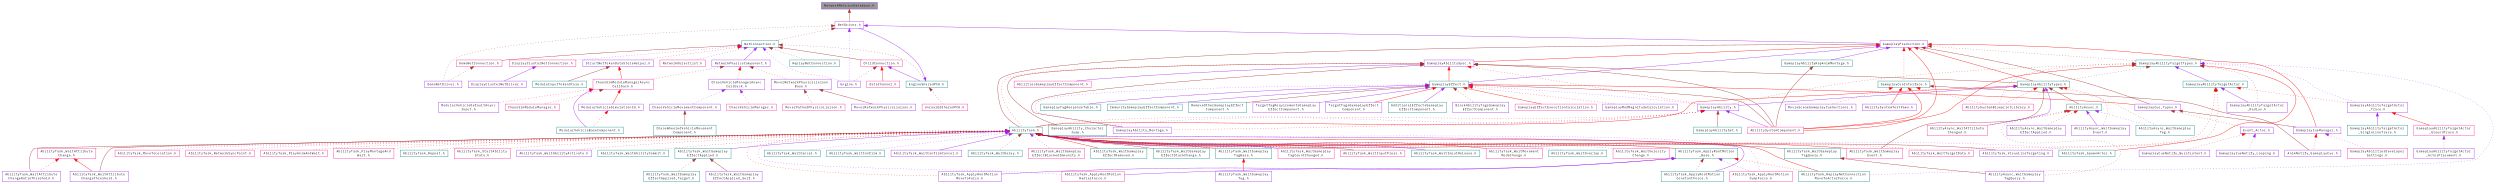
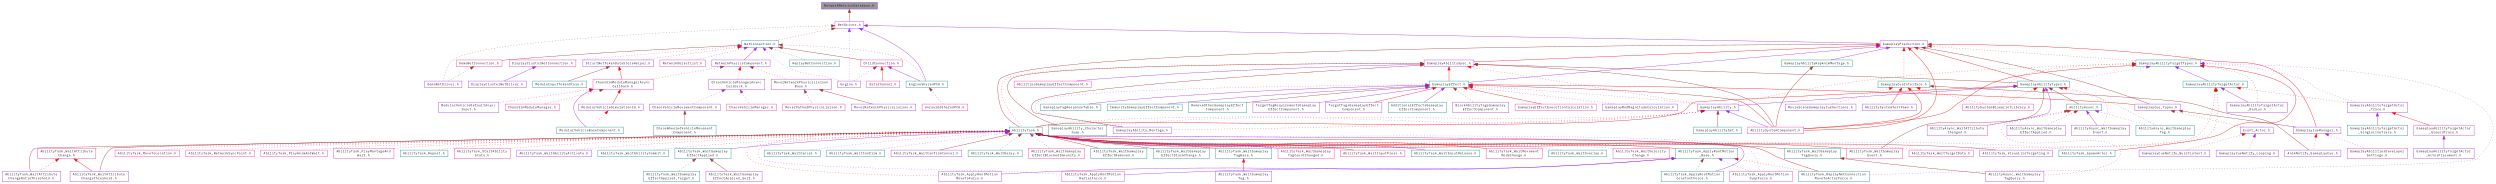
edge "NetDriver.h" -> "EngineSharedPCH.h": reversed
edge "GameplayAbilityTypes.h" -> "GameplayAbilityTargetTypes.h": color brown -> purple
edge "AbilityTask_WaitConfirmCancel.h" -> "AbilityTask.h": color purple -> brown
edge "GameplayAbilityTargetActor _ActorPlacement.h" -> "GameplayAbilityTargetActor _GroundTrace.h": style dotted -> solid
